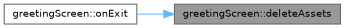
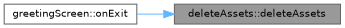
node "greetingScreen::deleteAssets": label "greetingScreen::deleteAssets" -> "deleteAssets::deleteAssets"
